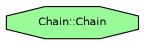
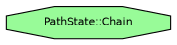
node "Chain::Chain": label "Chain::Chain" -> "PathState::Chain"
